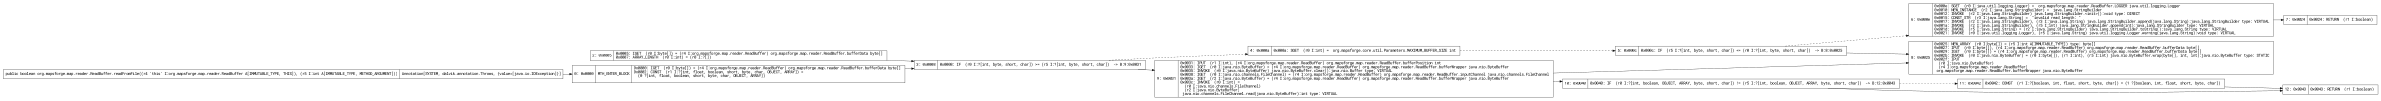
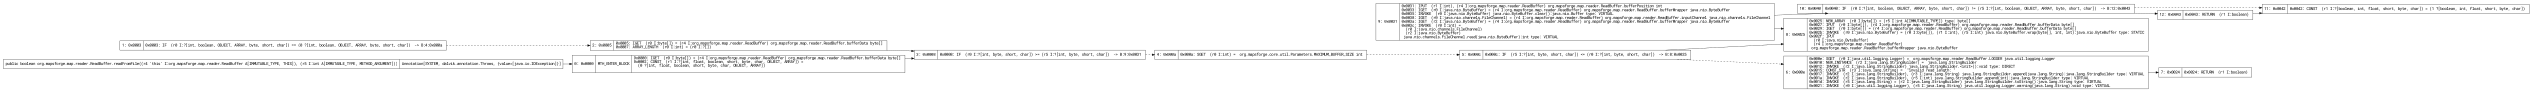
node "1: 0x0003": added
edge "3: 0x0008" -> "9: 0x0031": removed
edge "11: 0x0042" -> "12: 0x0043": reversed
